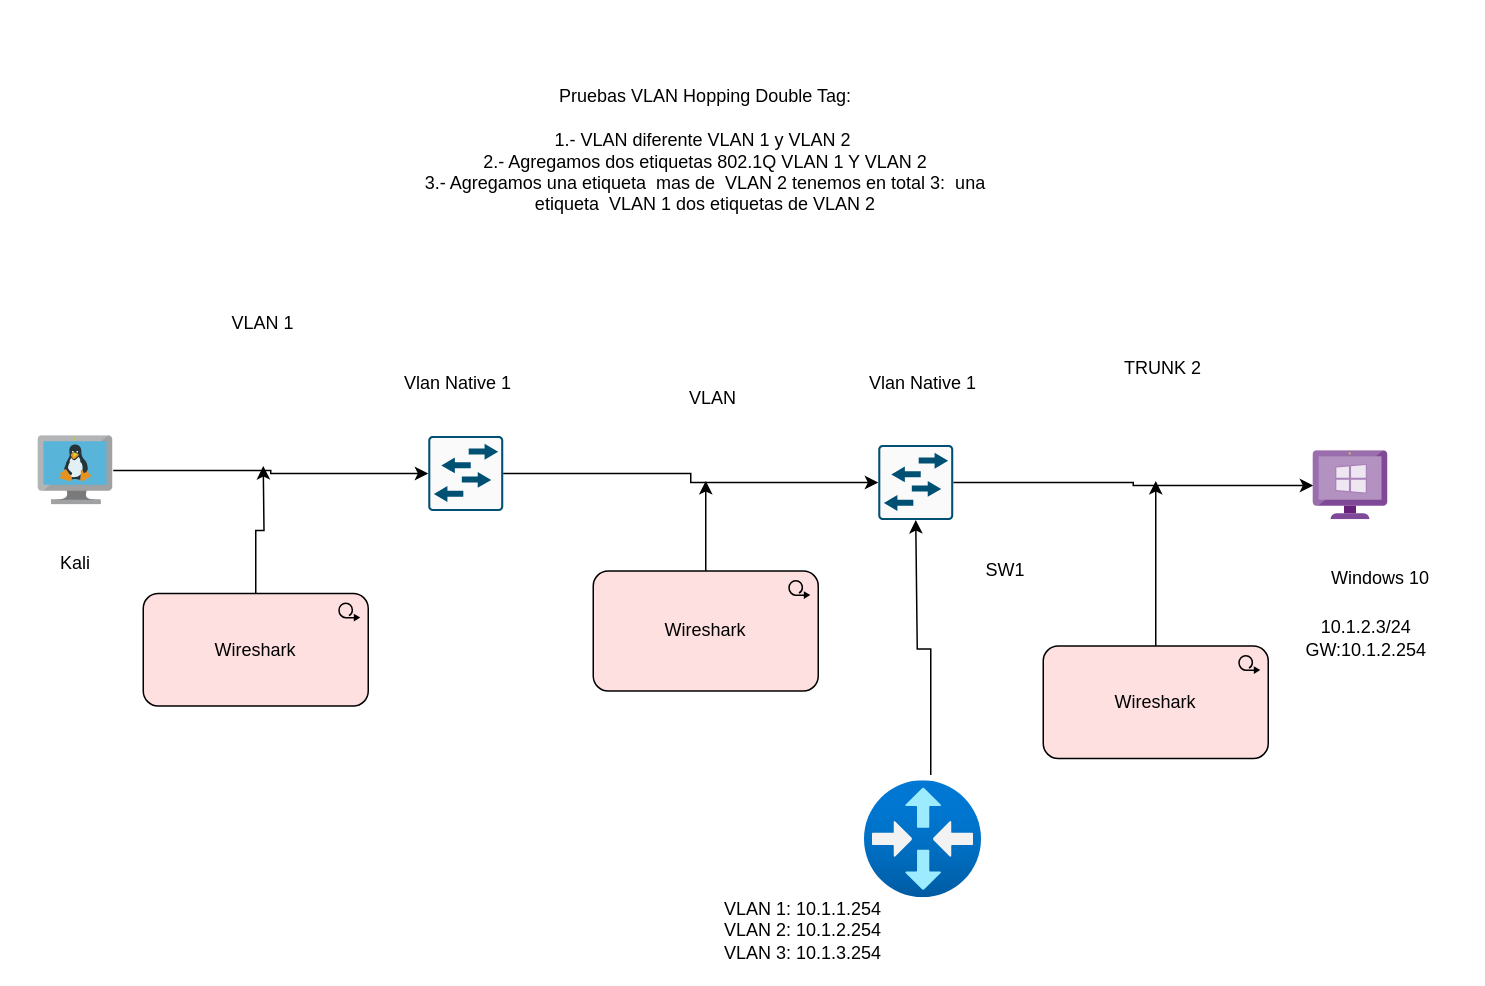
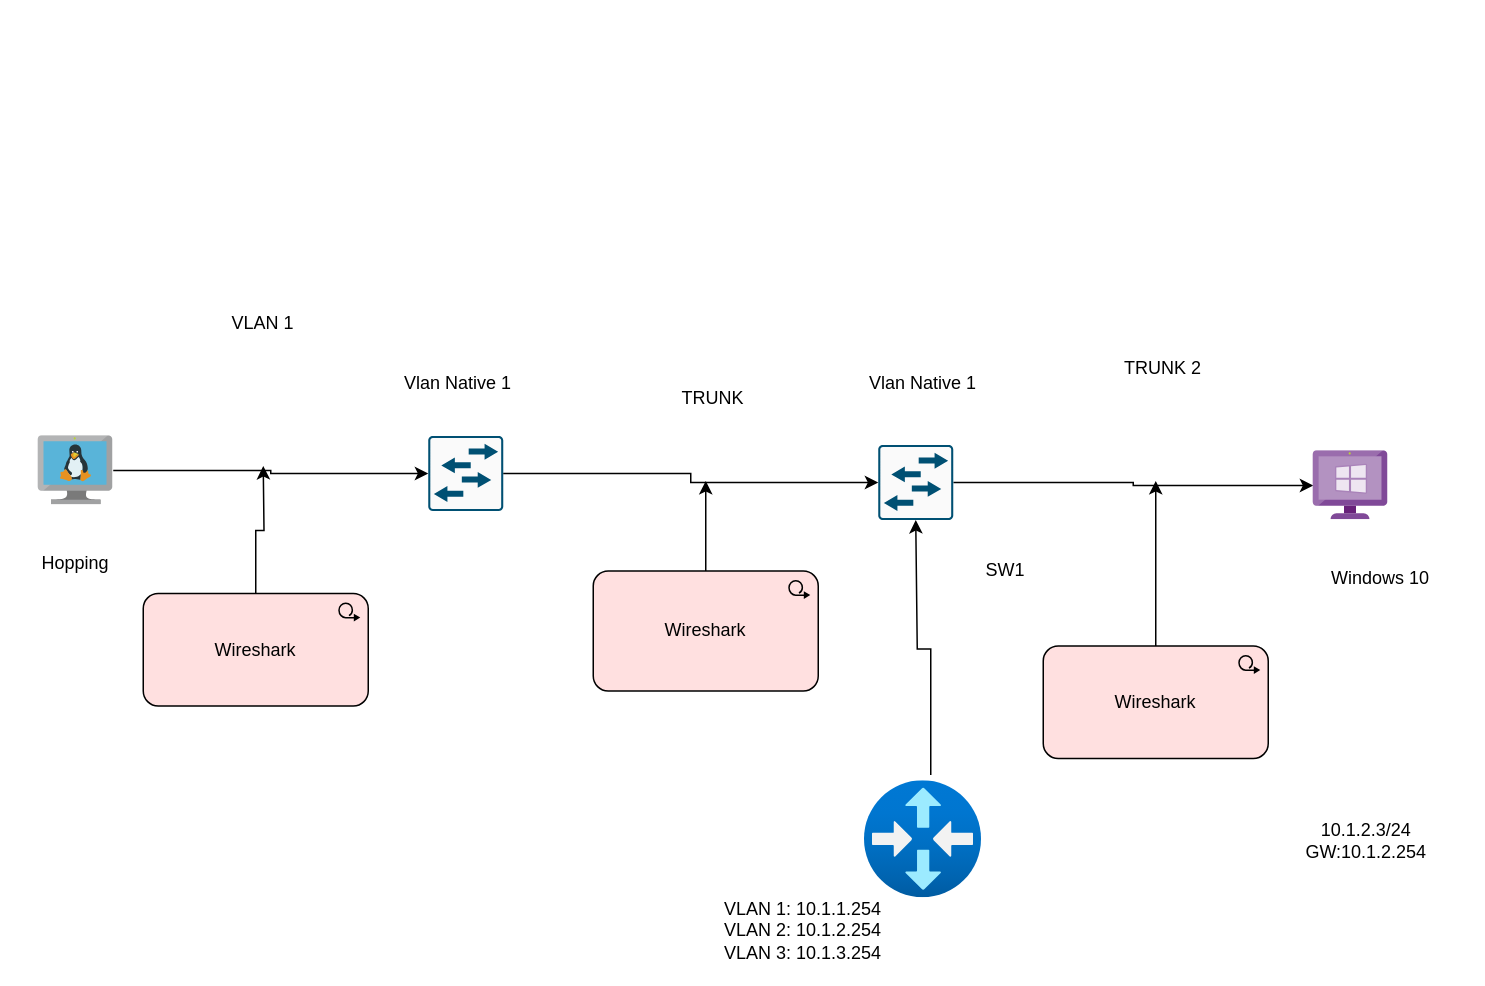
node "Pruebas VLAN Hopping Double Tag: 1.- VLAN diferente VLAN 1 y VLAN 2 2.- Agregamos dos etiquetas 802.1Q VLAN 1 Y VLAN 2 3.- Agregamos una etiqueta mas de VLAN 2 tenemos en total 3: una etiqueta VLAN 1 dos etiquetas de VLAN 2": removed
node "VLAN": label "VLAN" -> "TRUNK"
node "Kali": label "Kali" -> "Hopping"
node "10.1.2.3/24 GW:10.1.2.254": moved (1366, 638) -> (1366, 841)
